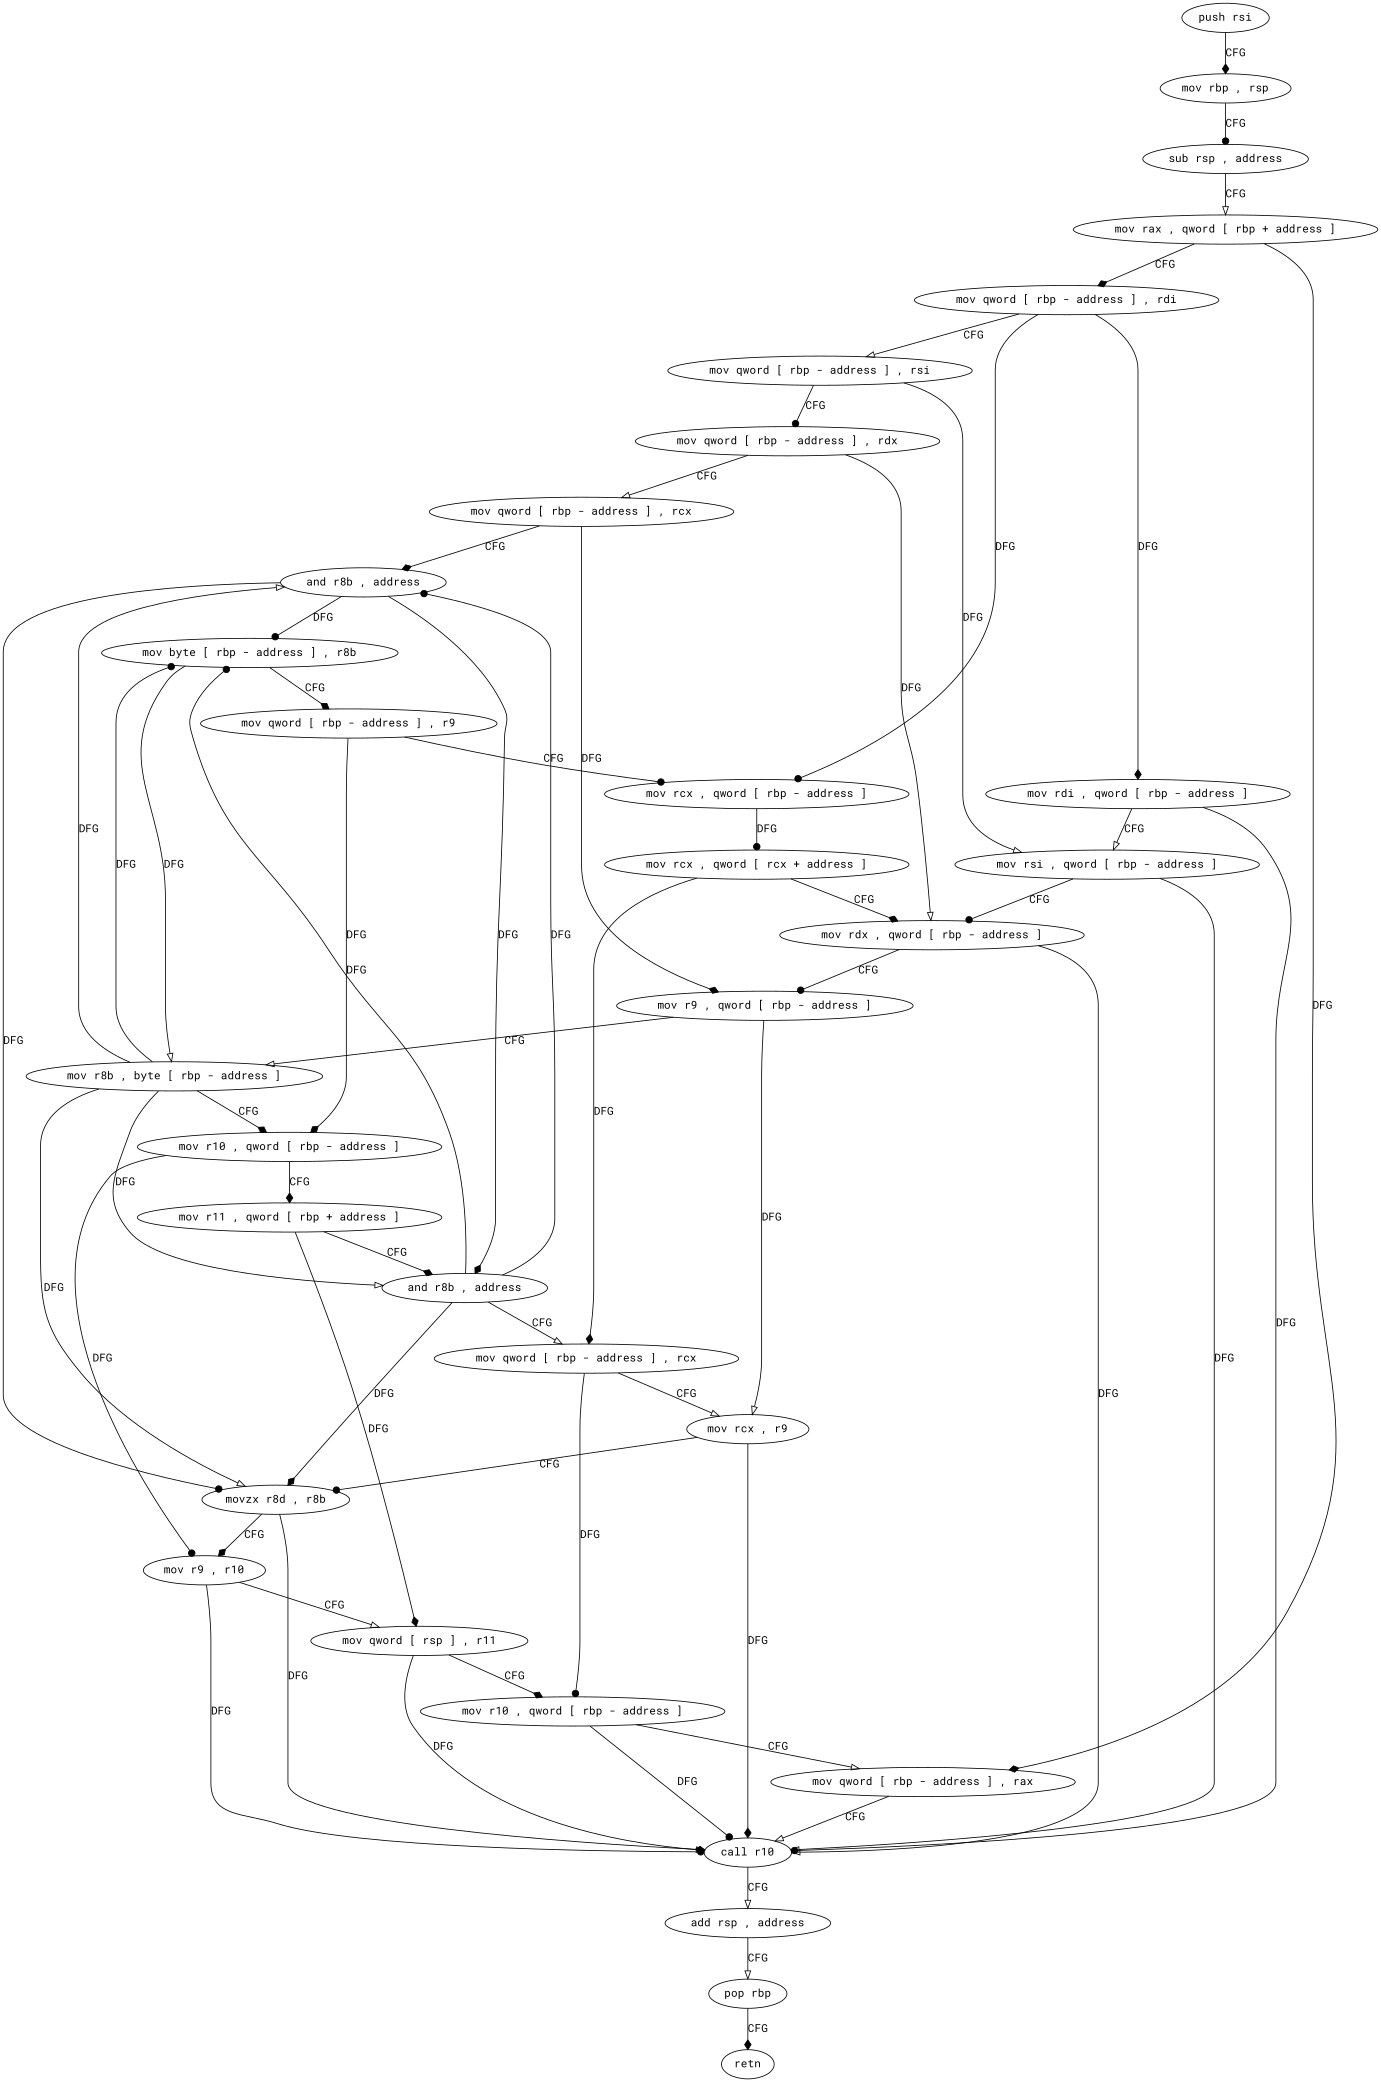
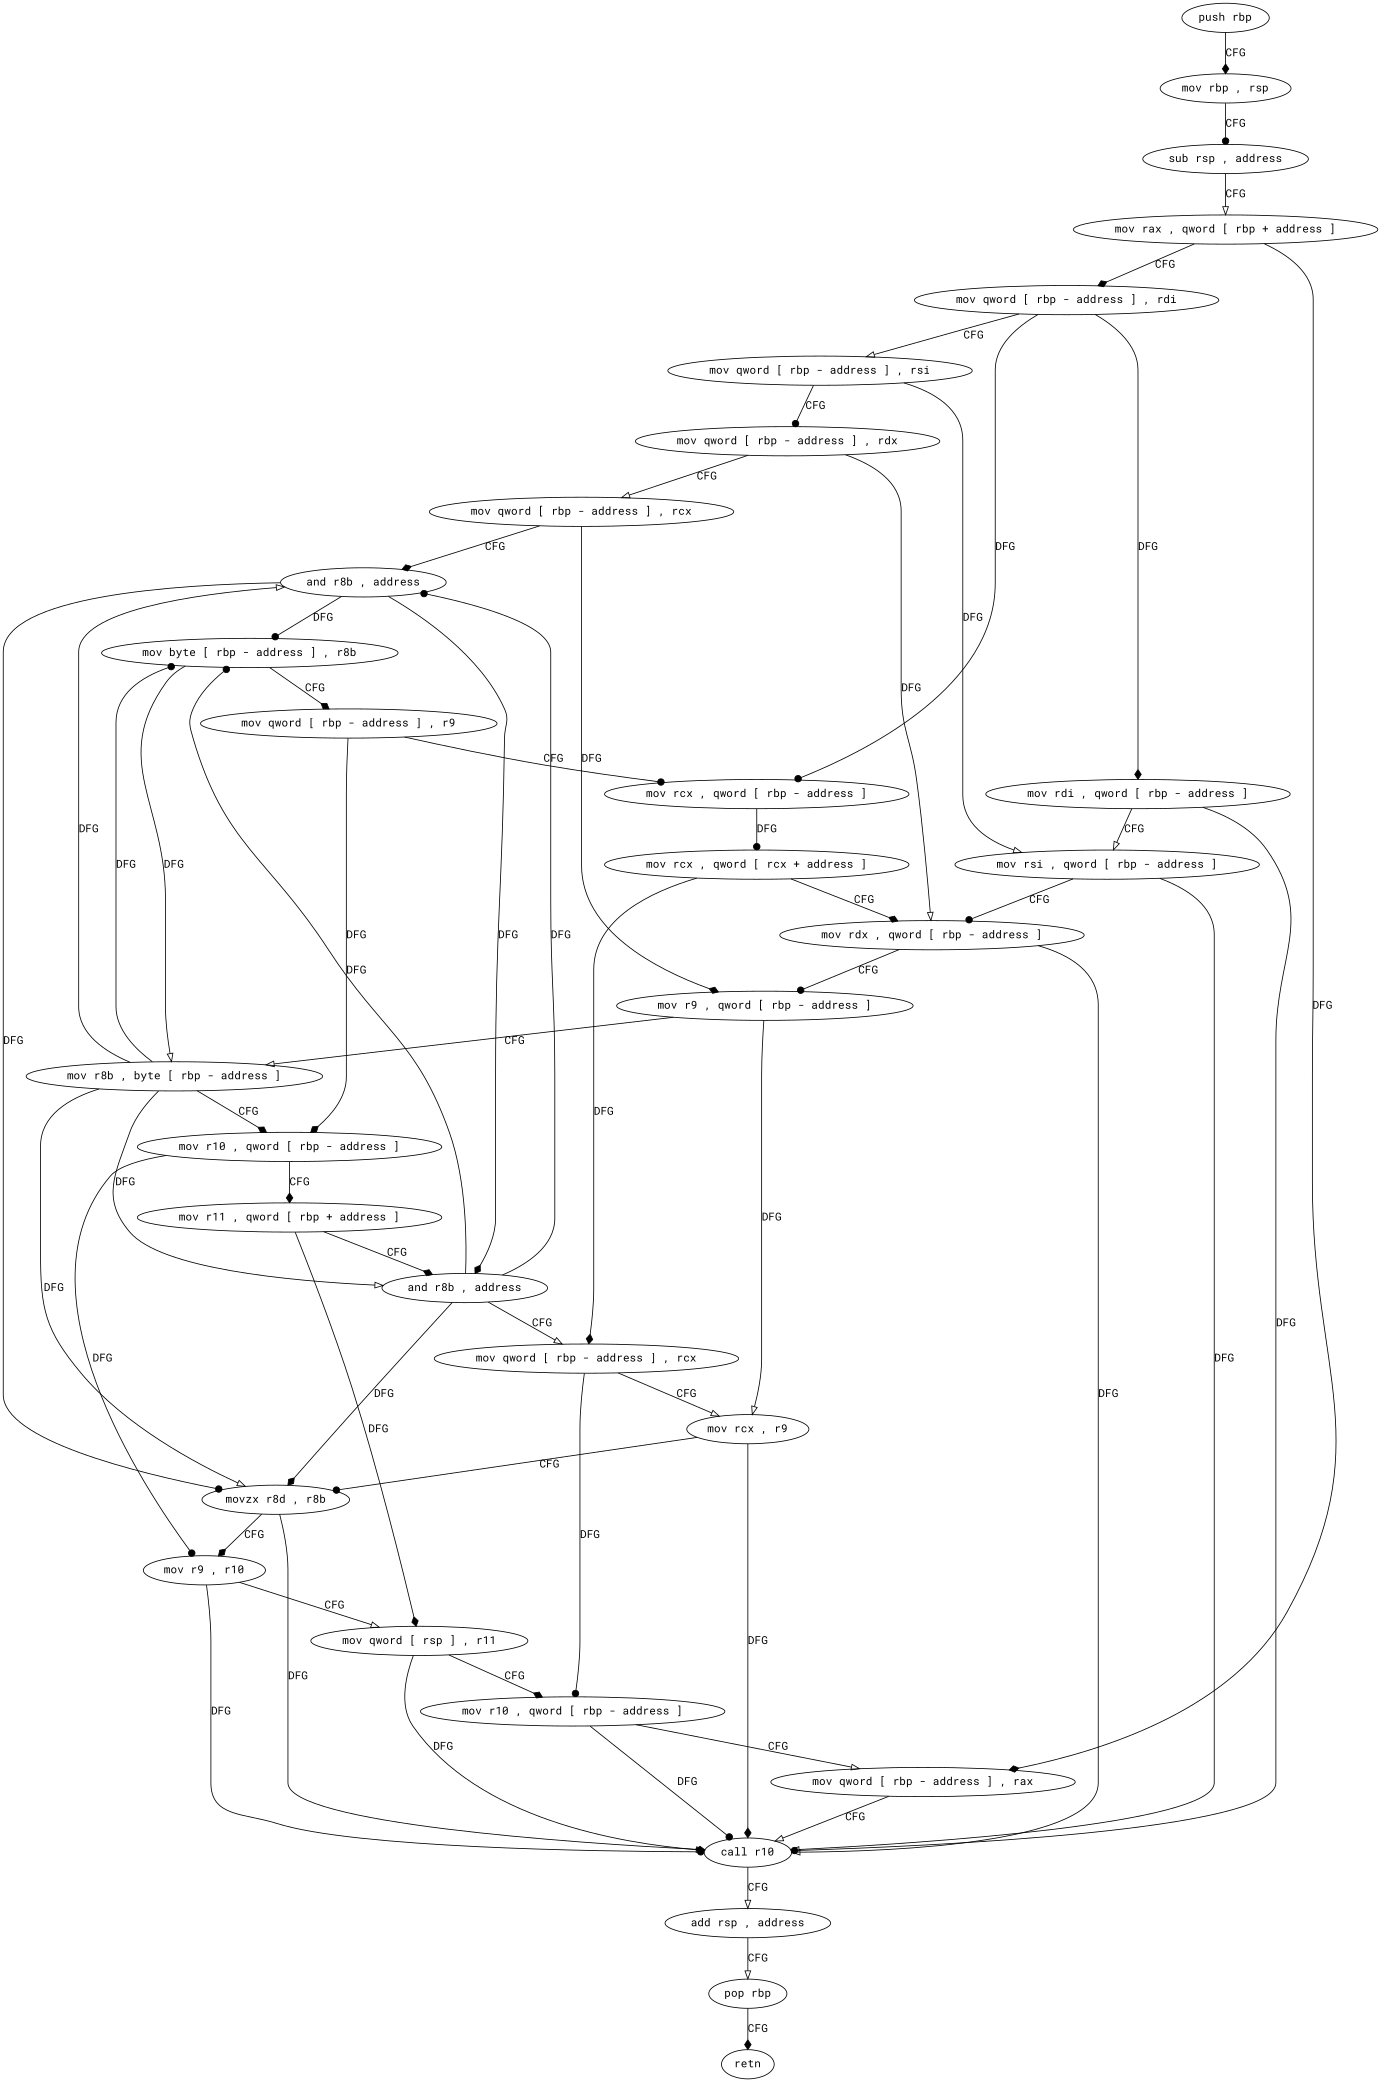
node "push rsi": label "push rsi" -> "push rbp"
